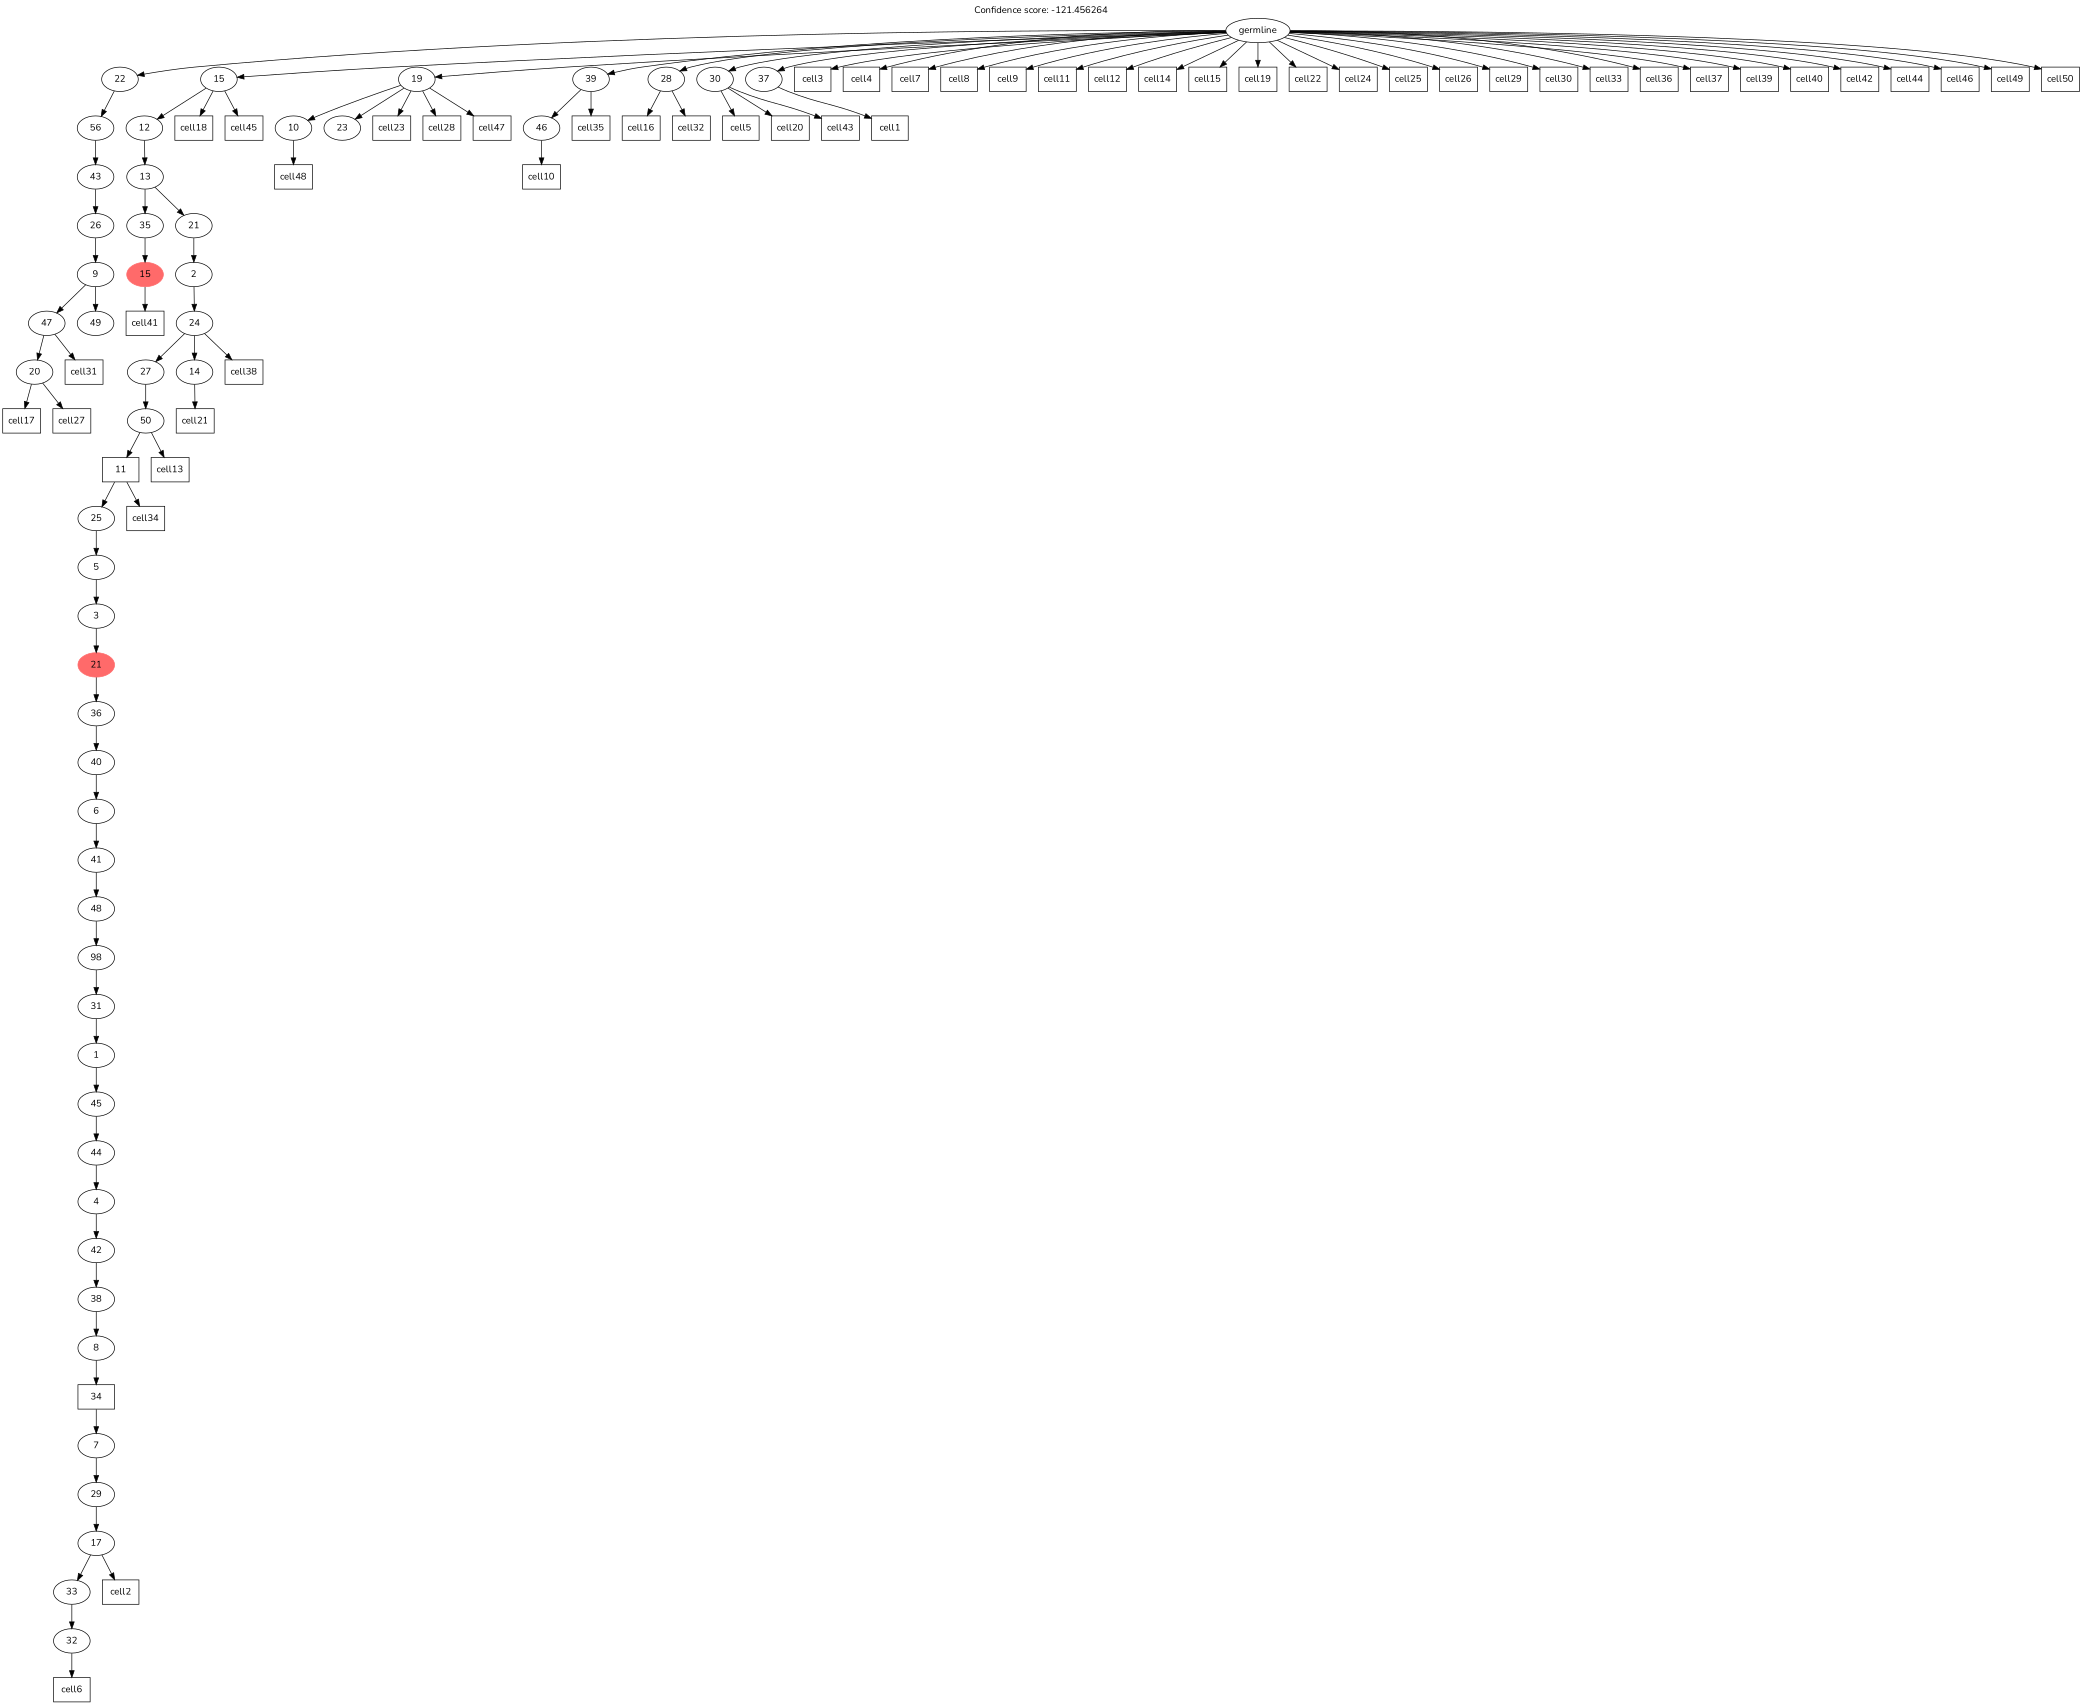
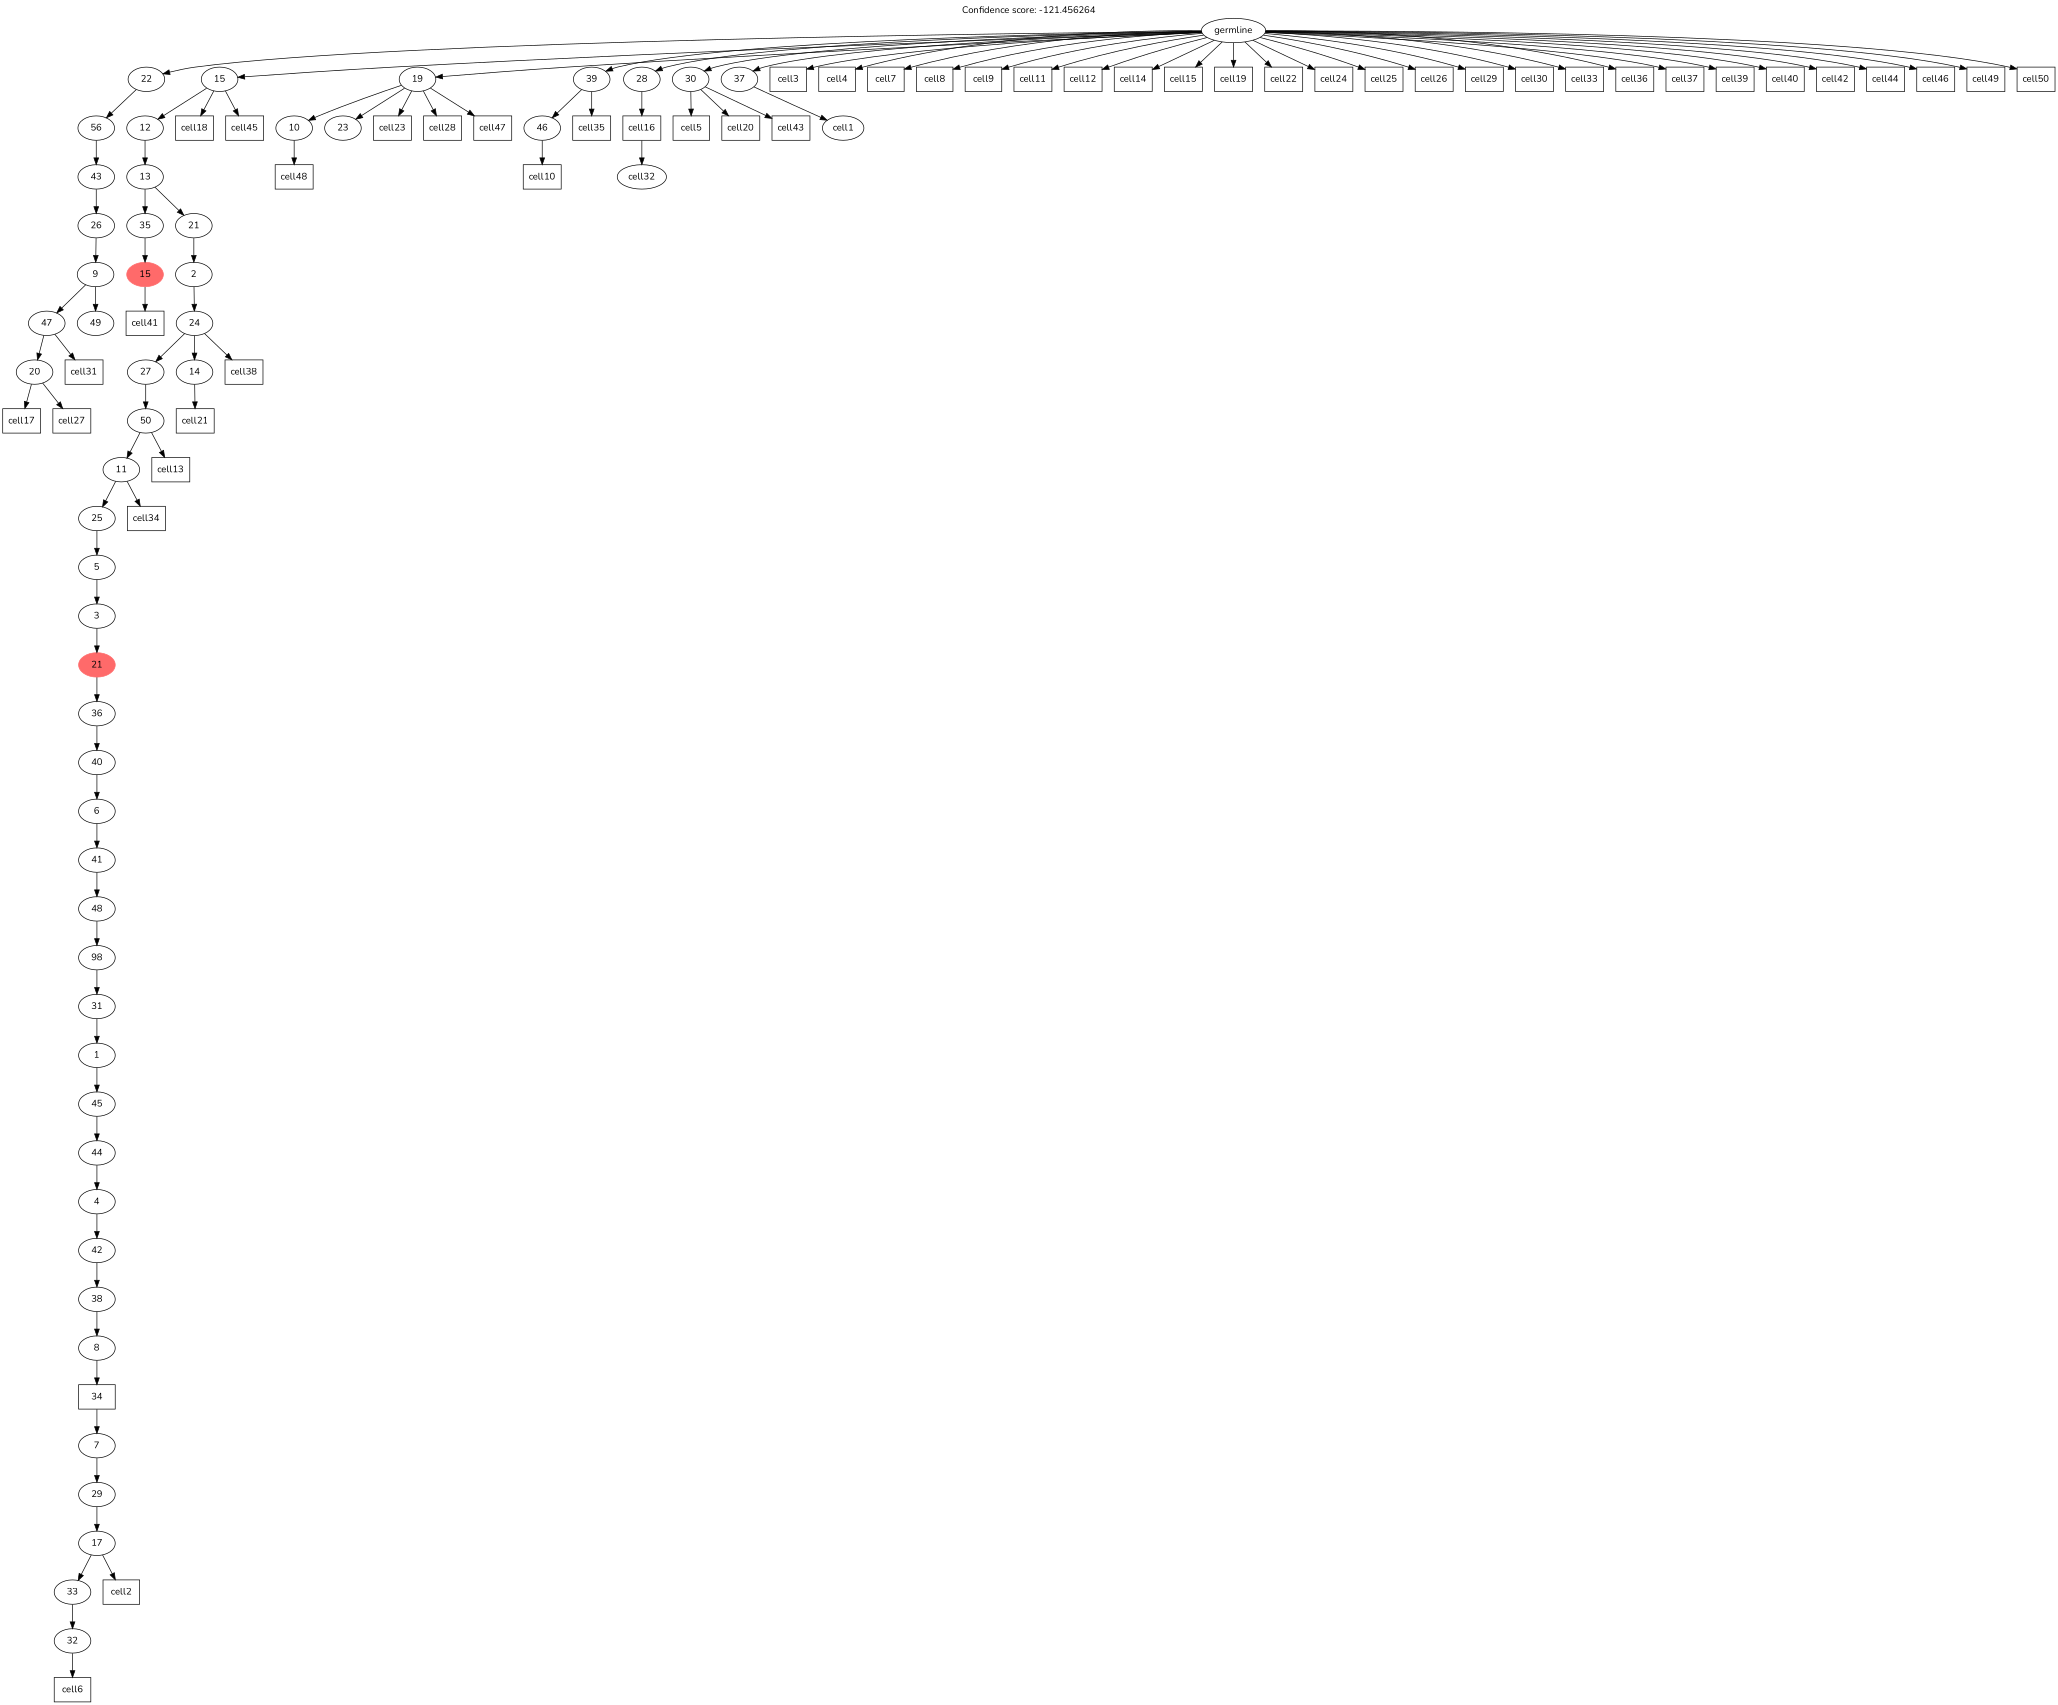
edge "28" -> "cell32": now "cell16" -> "cell32"
node "cell32": shape box -> ellipse
node "cell1": shape box -> ellipse
node "11": shape box -> ellipse
